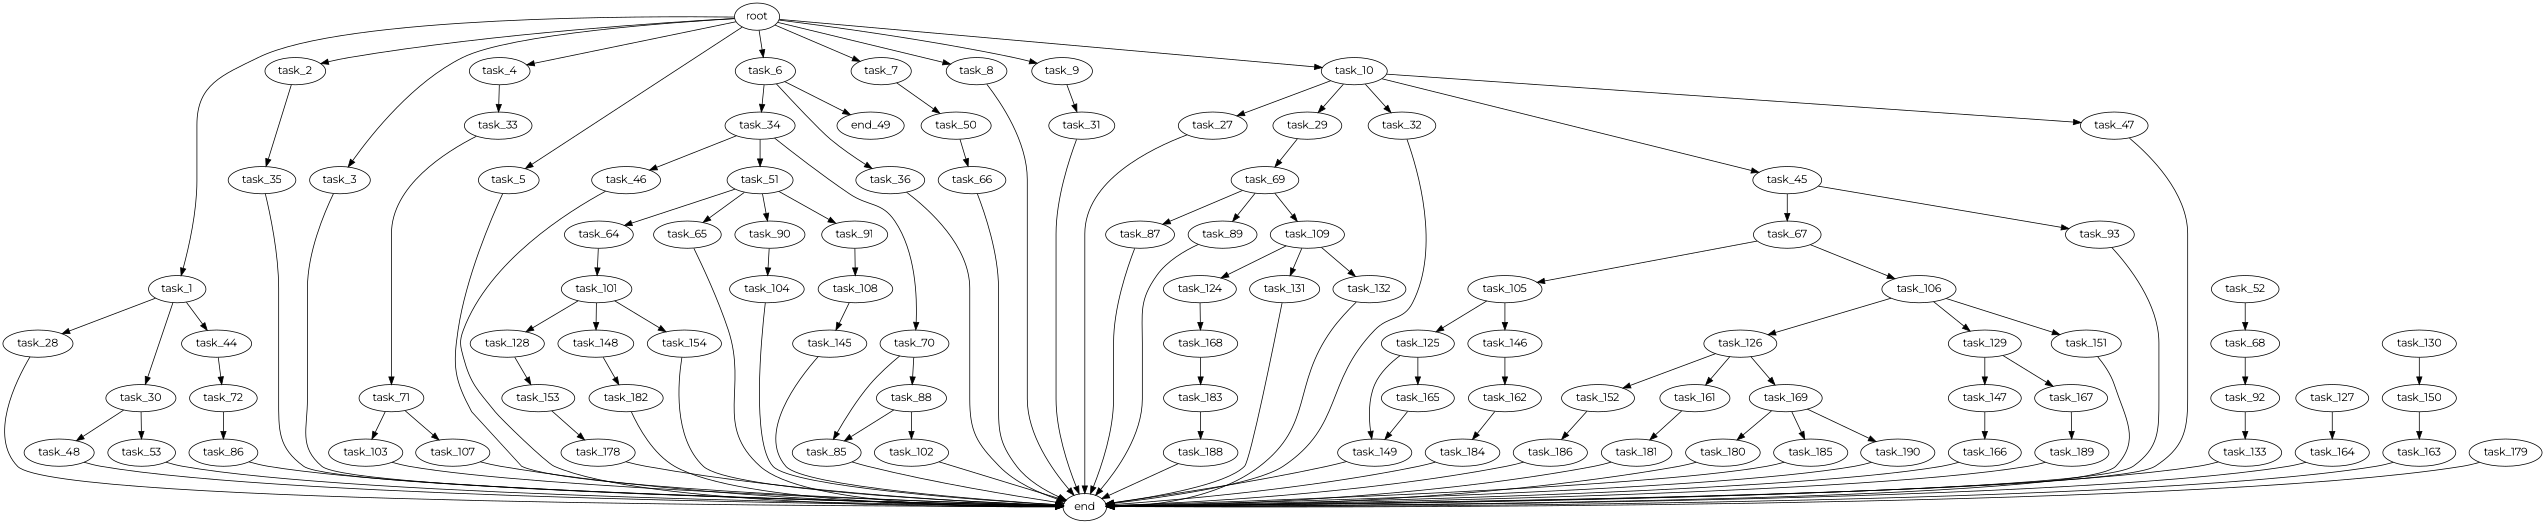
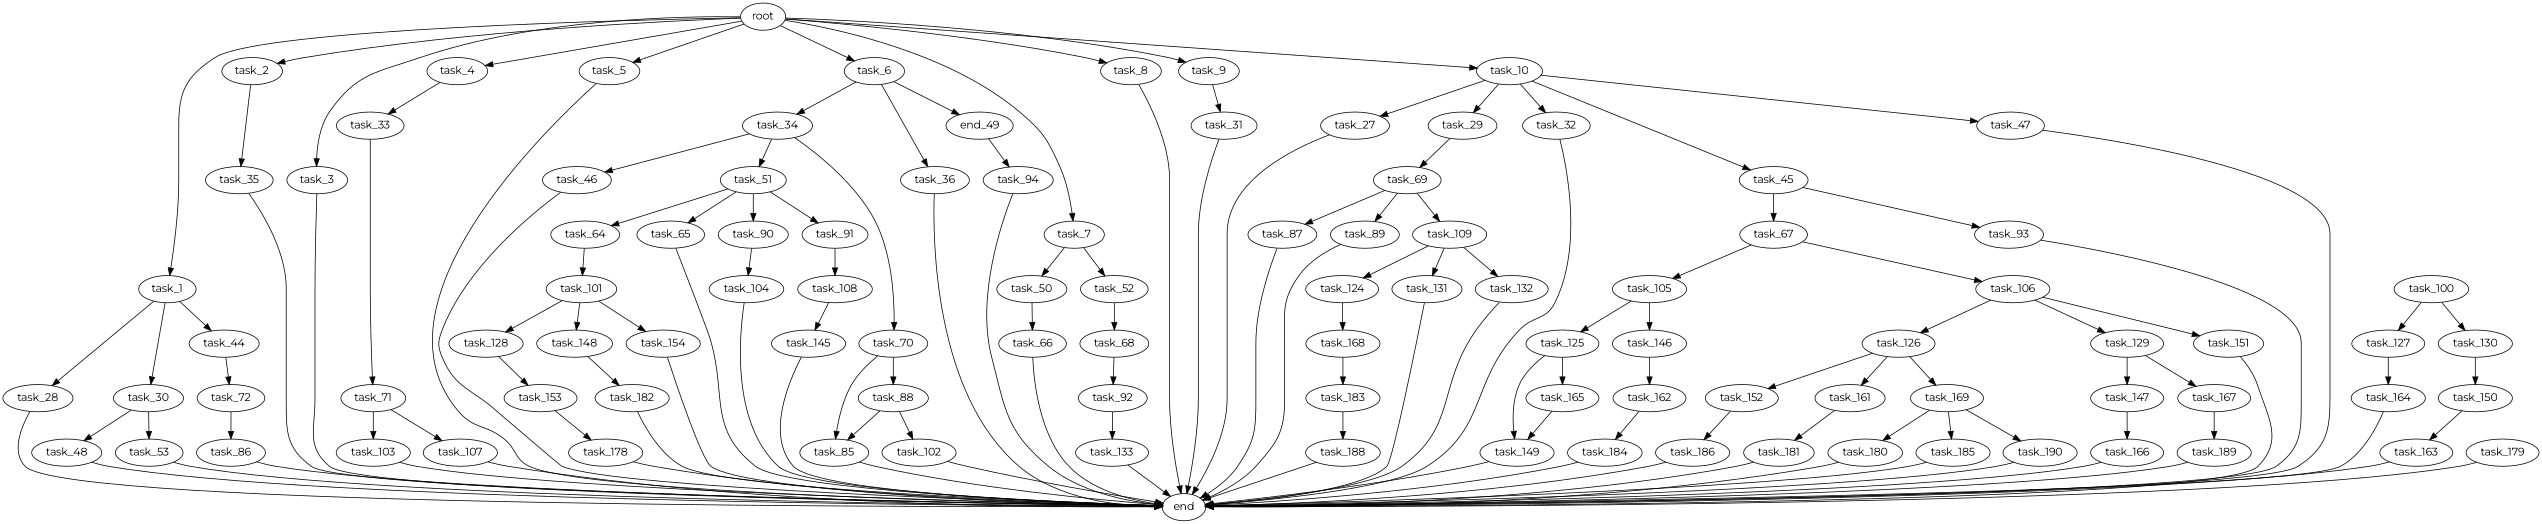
node "task_94": added
edge "task_7" -> "task_52": added
node "task_100": added
